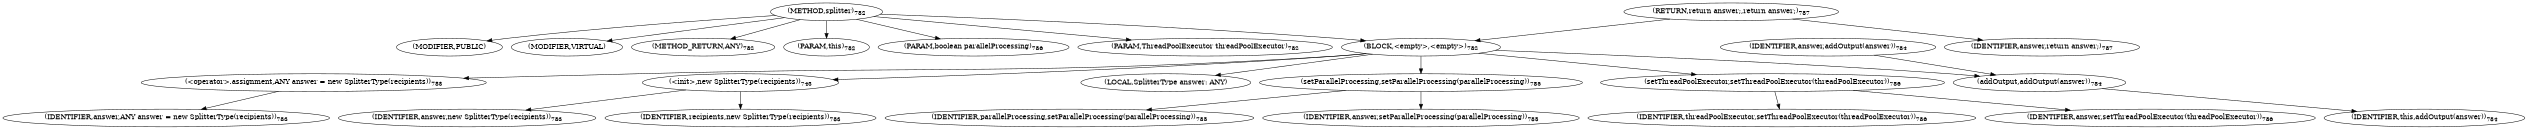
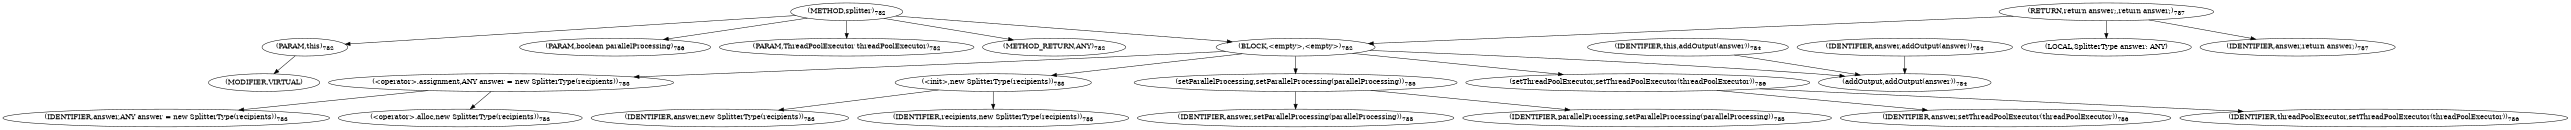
edge "(METHOD,splitter)" -> "(MODIFIER,VIRTUAL)": now "(PARAM,this)" -> "(MODIFIER,VIRTUAL)"
node "(MODIFIER,PUBLIC)": removed
edge "(BLOCK,<empty>,<empty>)" -> "(LOCAL,SplitterType answer: ANY)": now "(RETURN,return answer;,return answer;)" -> "(LOCAL,SplitterType answer: ANY)"
node "(<init>,new SplitterType(recipients))": text "743" -> "783"
edge "(addOutput,addOutput(answer))" -> "(IDENTIFIER,this,addOutput(answer))": reversed
node "(<operator>.alloc,new SplitterType(recipients))": added
